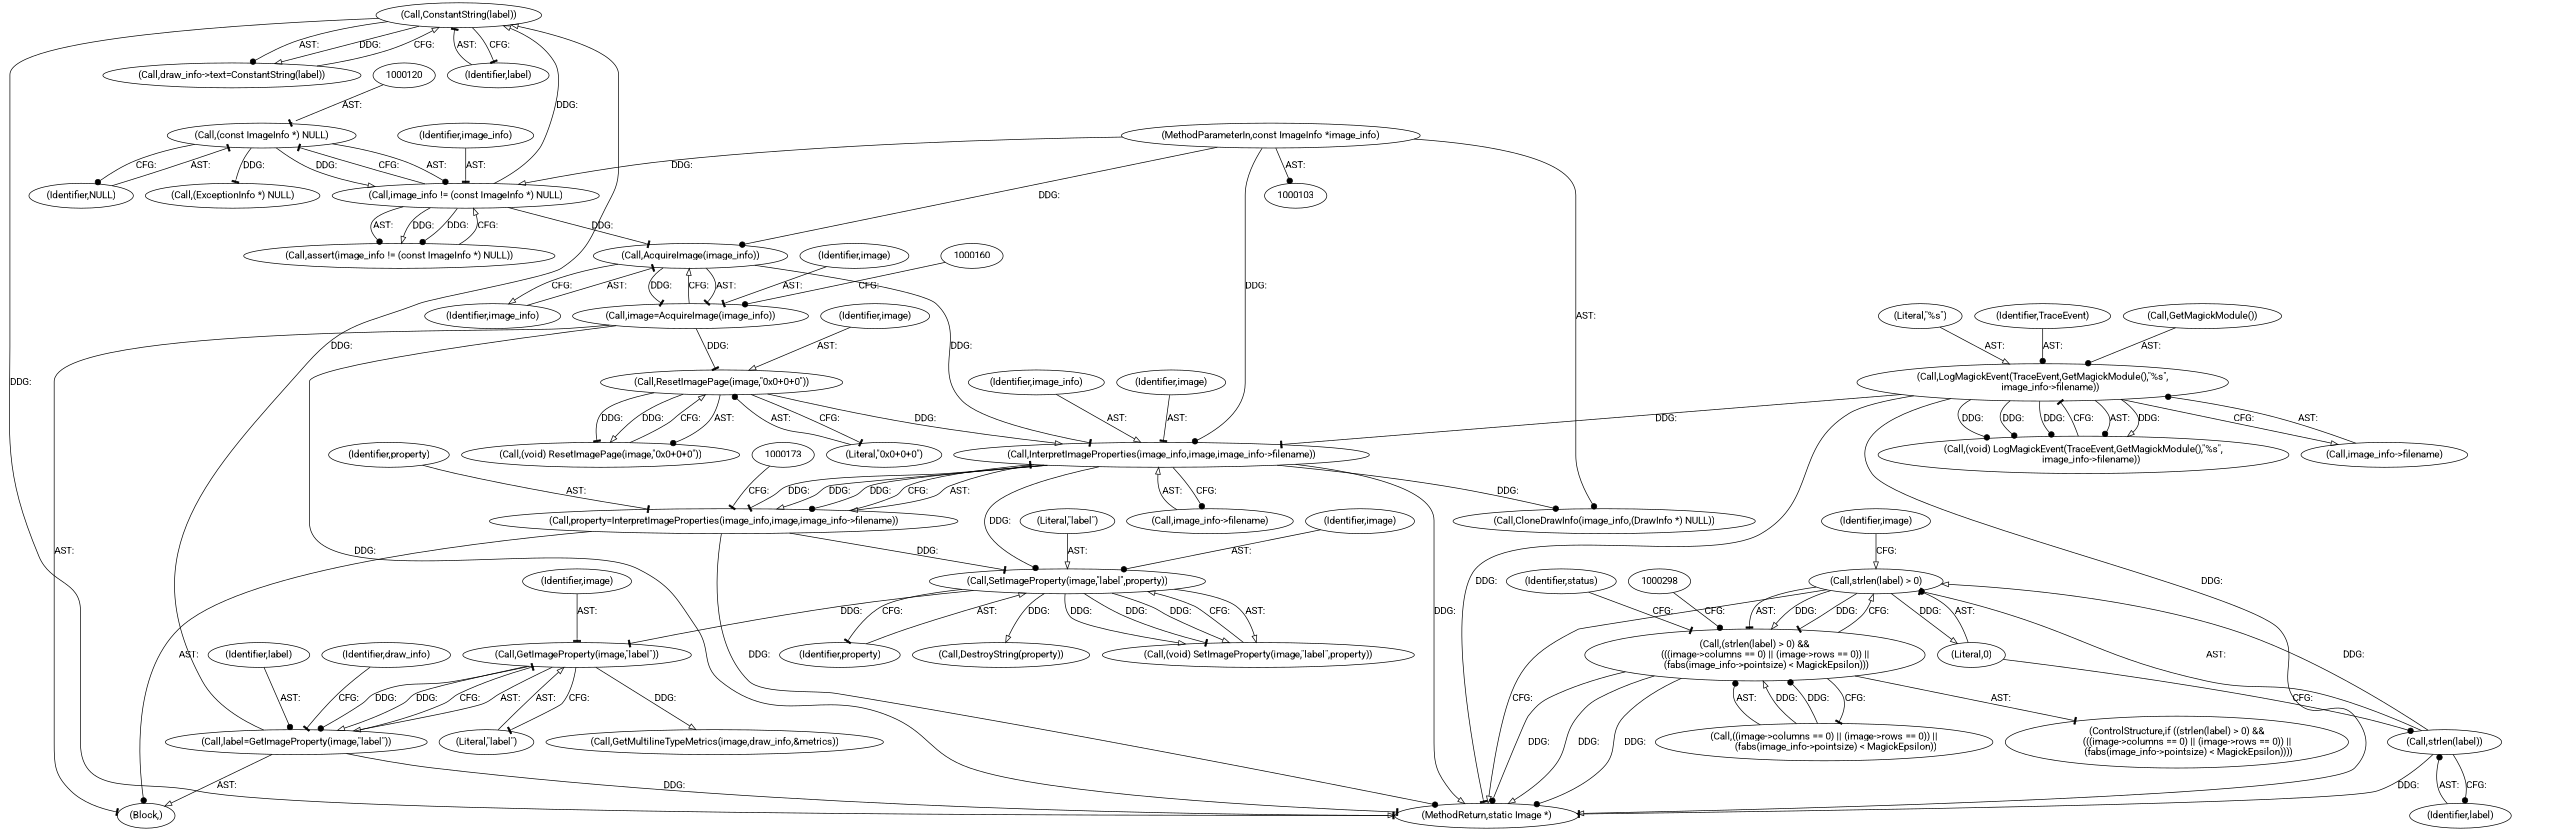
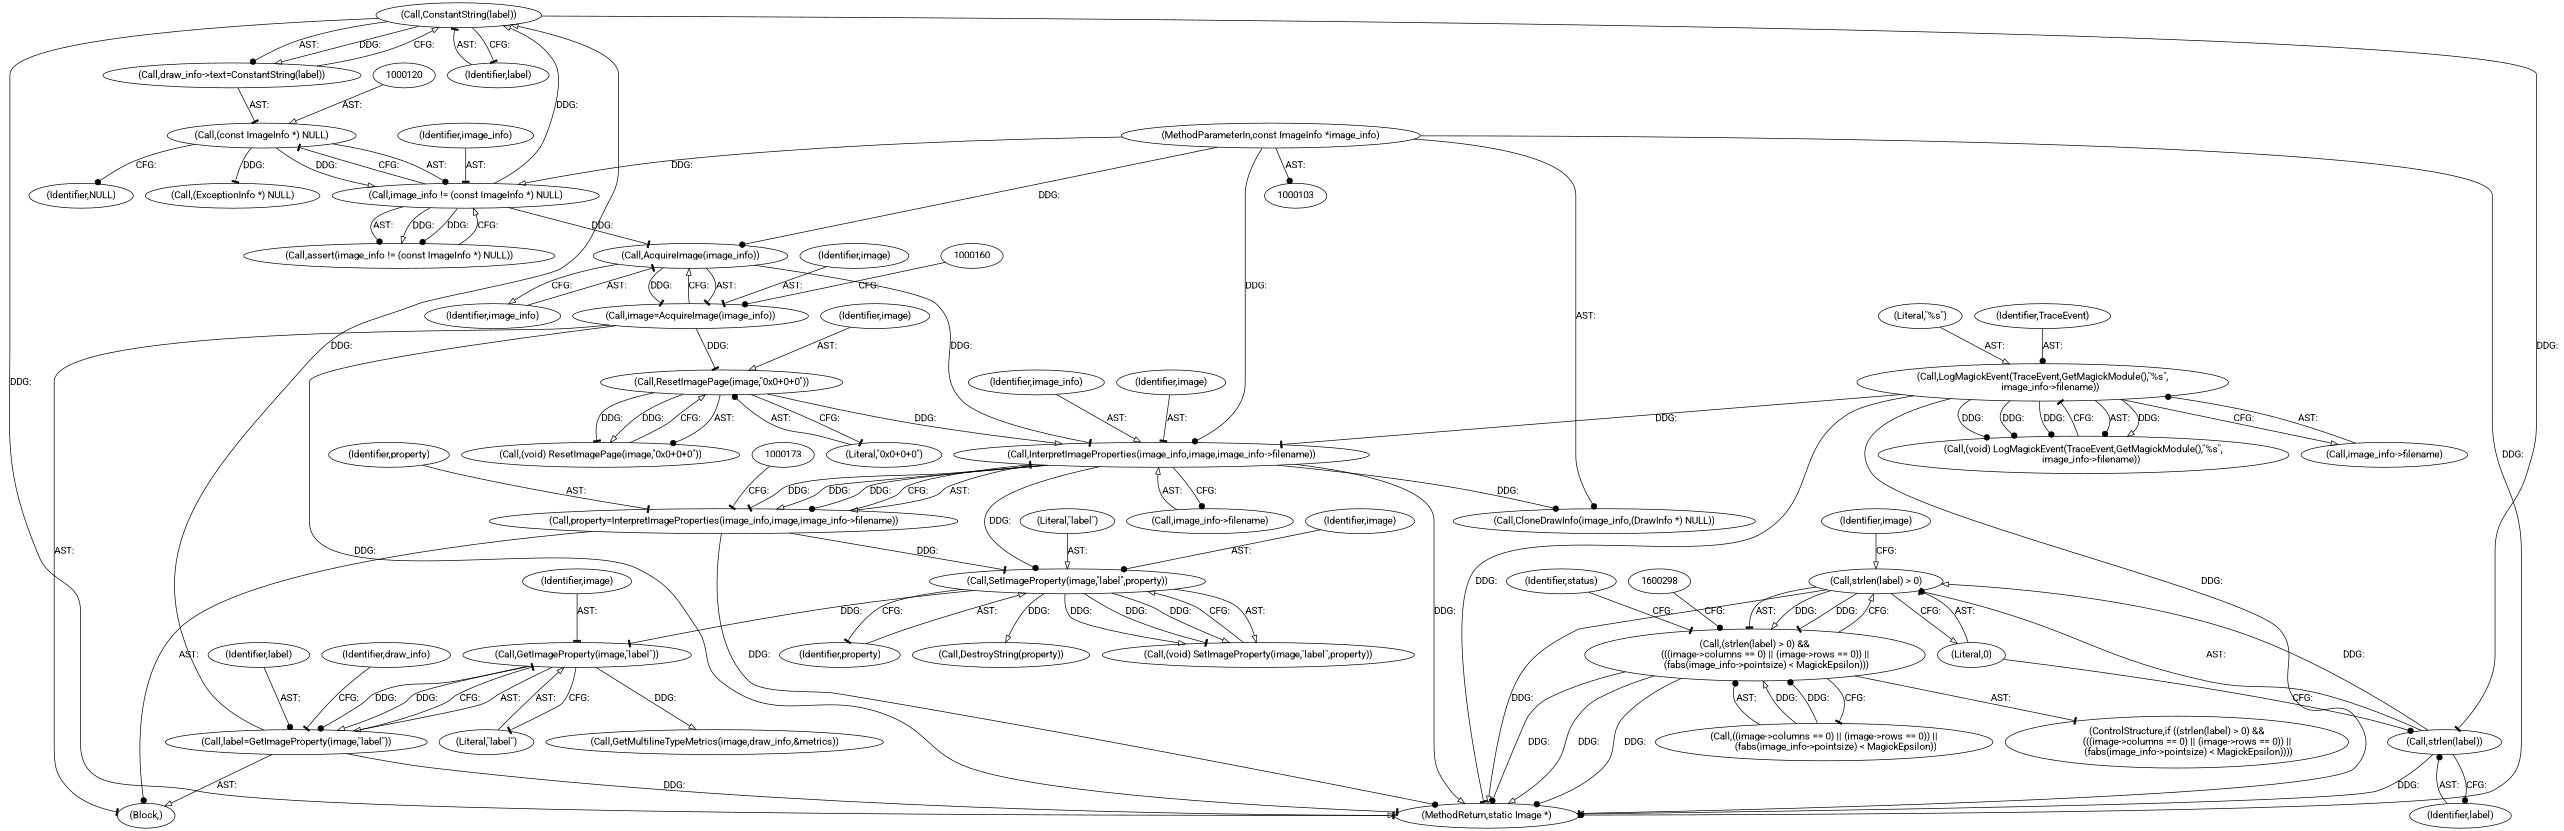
edge "(Call,ConstantString(label))" -> "(Call,strlen(label))": added, label "DDG:"
edge "1000120" -> "(Call,(const ImageInfo *) NULL)": arrowhead tee -> onormal
edge "(Identifier,NULL)" -> "(Call,(const ImageInfo *) NULL)": now "(Call,draw_info->text=ConstantString(label))" -> "(Call,(const ImageInfo *) NULL)"
node "(Call,GetMagickModule())": removed
edge "(MethodParameterIn,const ImageInfo *image_info)" -> "(MethodReturn,static Image *)": added, label "DDG:"
node "1000298": label "1000298" -> "1600298"
edge "(Call,strlen(label) > 0)" -> "(Literal,0)": label "DDG: " -> "CFG: "
edge "(Call,strlen(label) > 0)" -> "(MethodReturn,static Image *)": label "CFG: " -> "DDG: "
